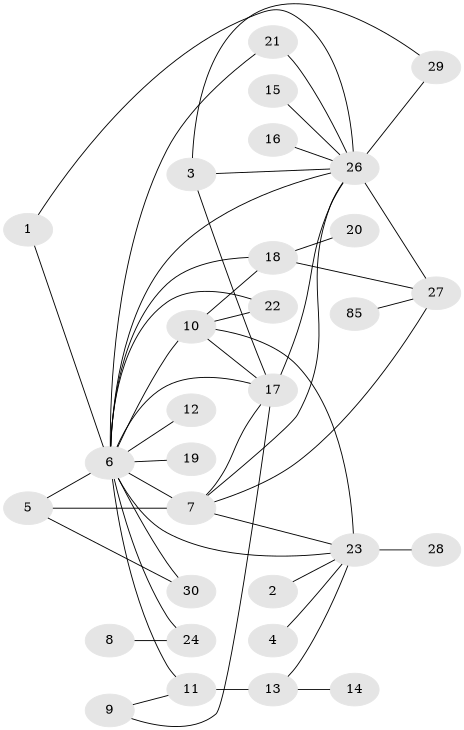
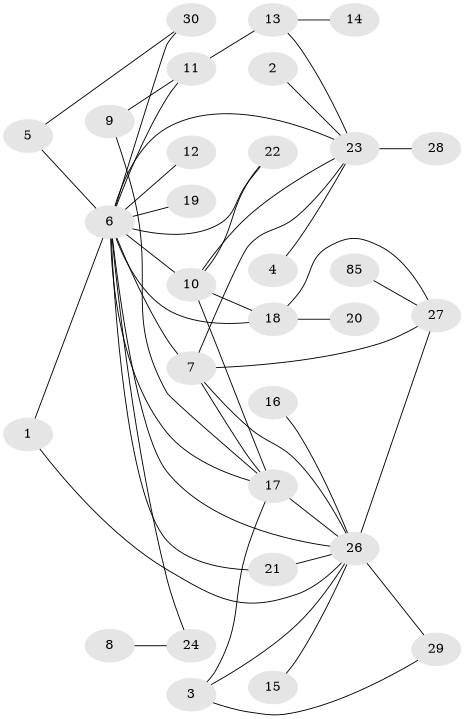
edge "5" -- "7": removed
